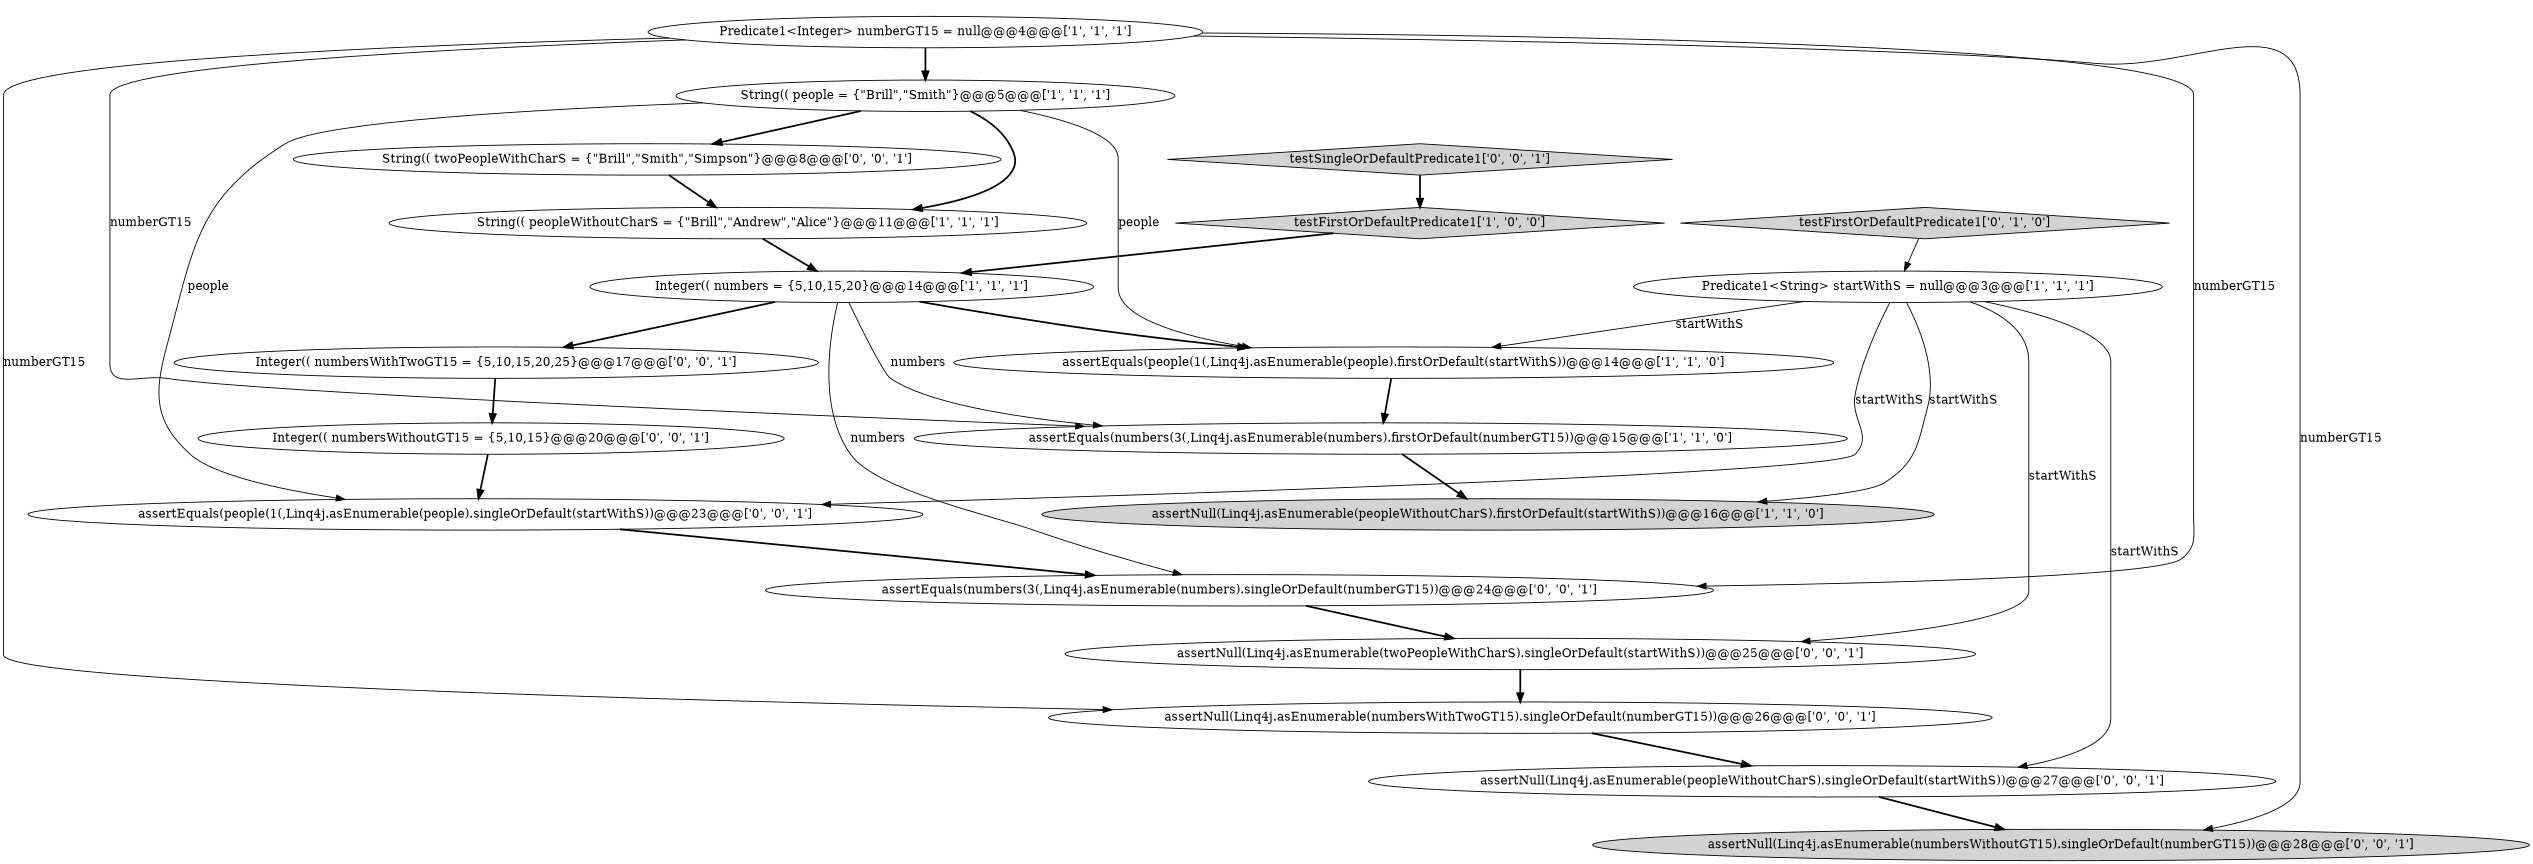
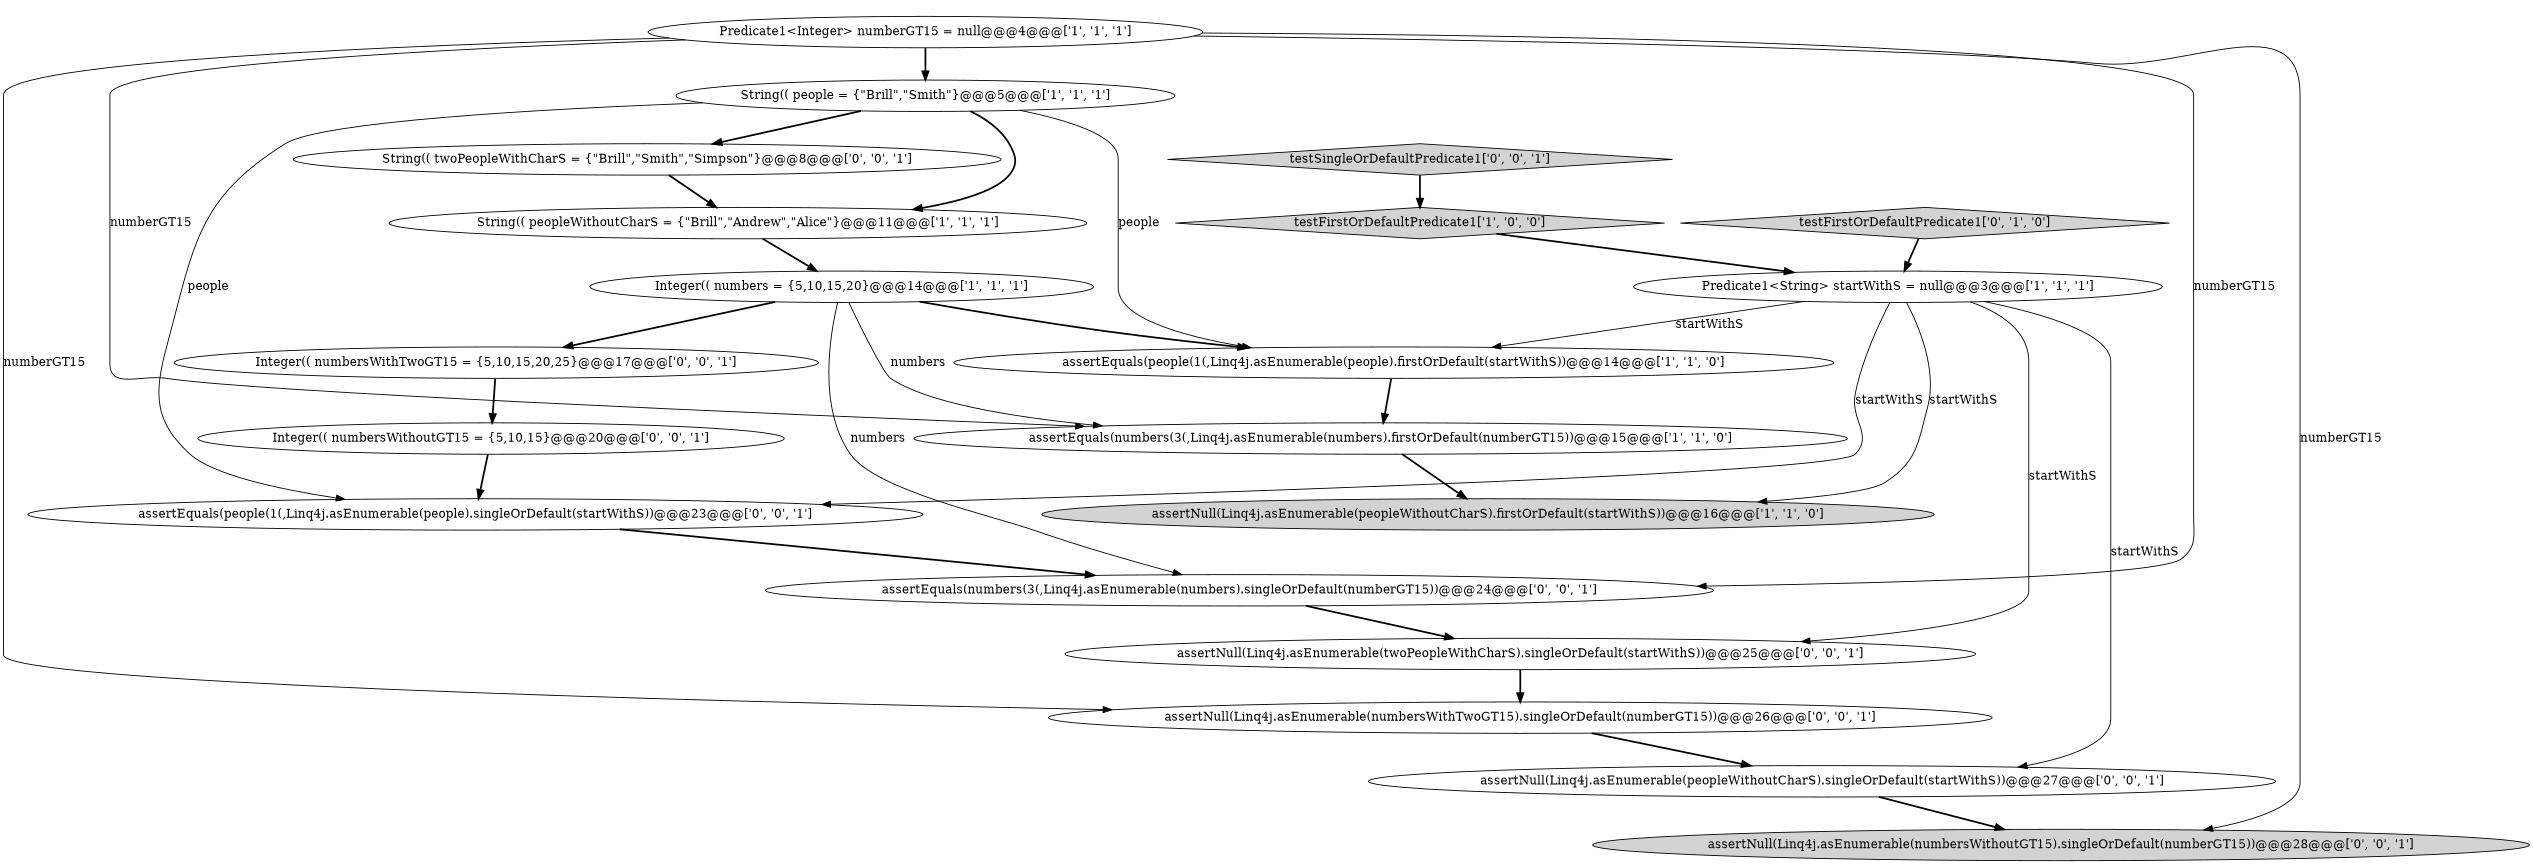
edge "testFirstOrDefaultPredicate1['0', '1', '0']" -> "Predicate1<String> startWithS = null@@@3@@@['1', '1', '1']": style solid -> bold
edge "testFirstOrDefaultPredicate1['1', '0', '0']" -> "Integer(( numbers = {5,10,15,20}@@@14@@@['1', '1', '1']": now "testFirstOrDefaultPredicate1['1', '0', '0']" -> "Predicate1<String> startWithS = null@@@3@@@['1', '1', '1']"
